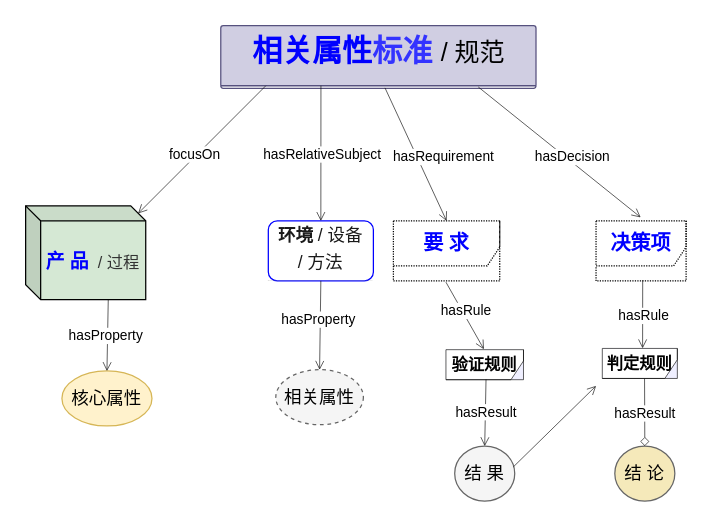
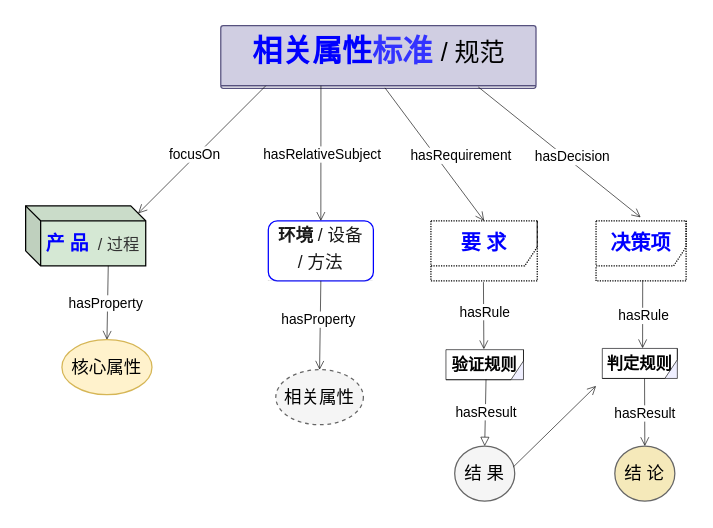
node "要 求": moved (446, 251) -> (484, 251)
node "产 品 / 过程": size 120x94 -> 120x60
node "核心属性": moved (107, 398) -> (107, 367)
edge "判定规则" -> "结 论": arrowhead diamond -> open
edge "验证规则" -> "结 果": arrowhead open -> block
